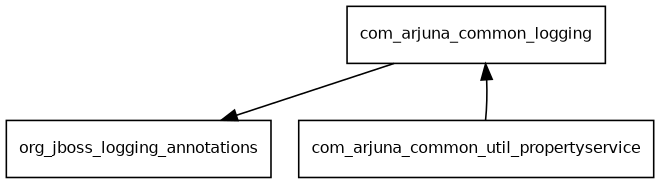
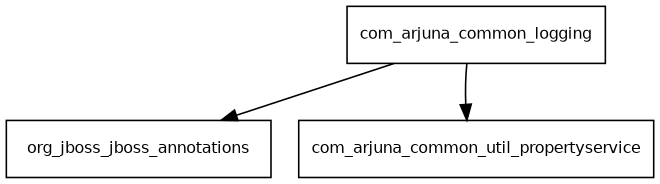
edge "com_arjuna_common_util_propertyservice" -> "com_arjuna_common_logging": reversed
node "org_jboss_logging_annotations": label "org_jboss_logging_annotations" -> "org_jboss_jboss_annotations"
